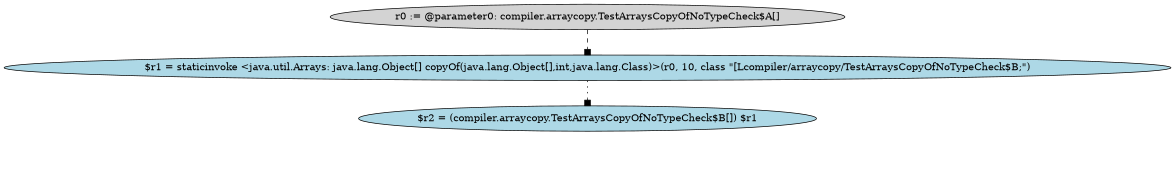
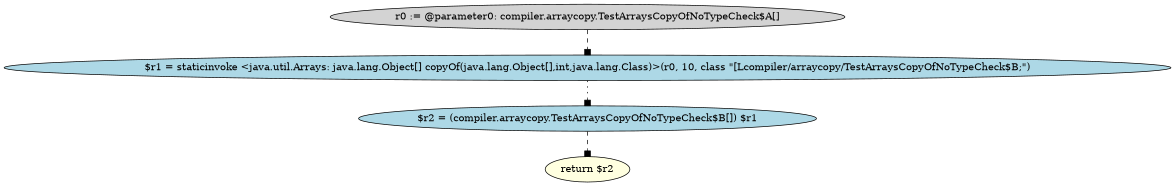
node "return $r2": added
